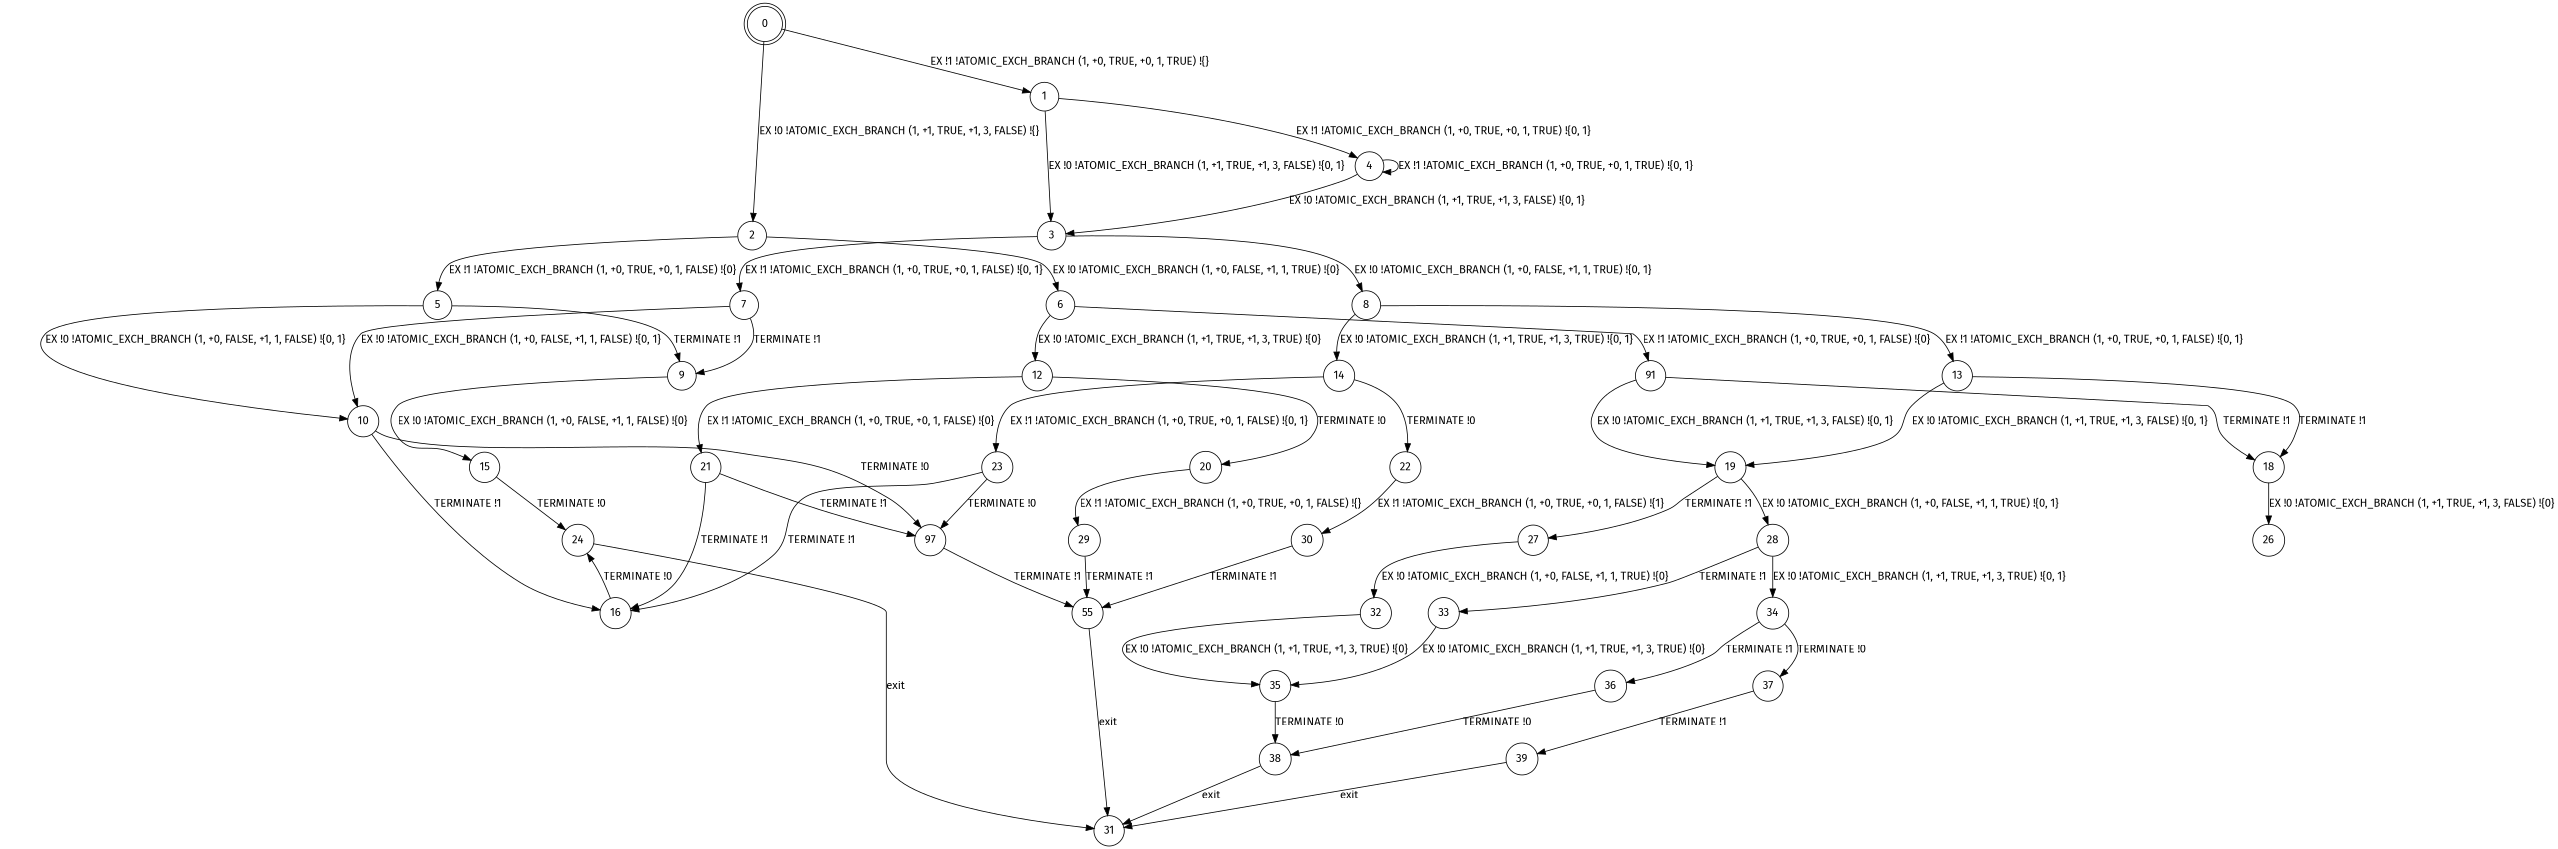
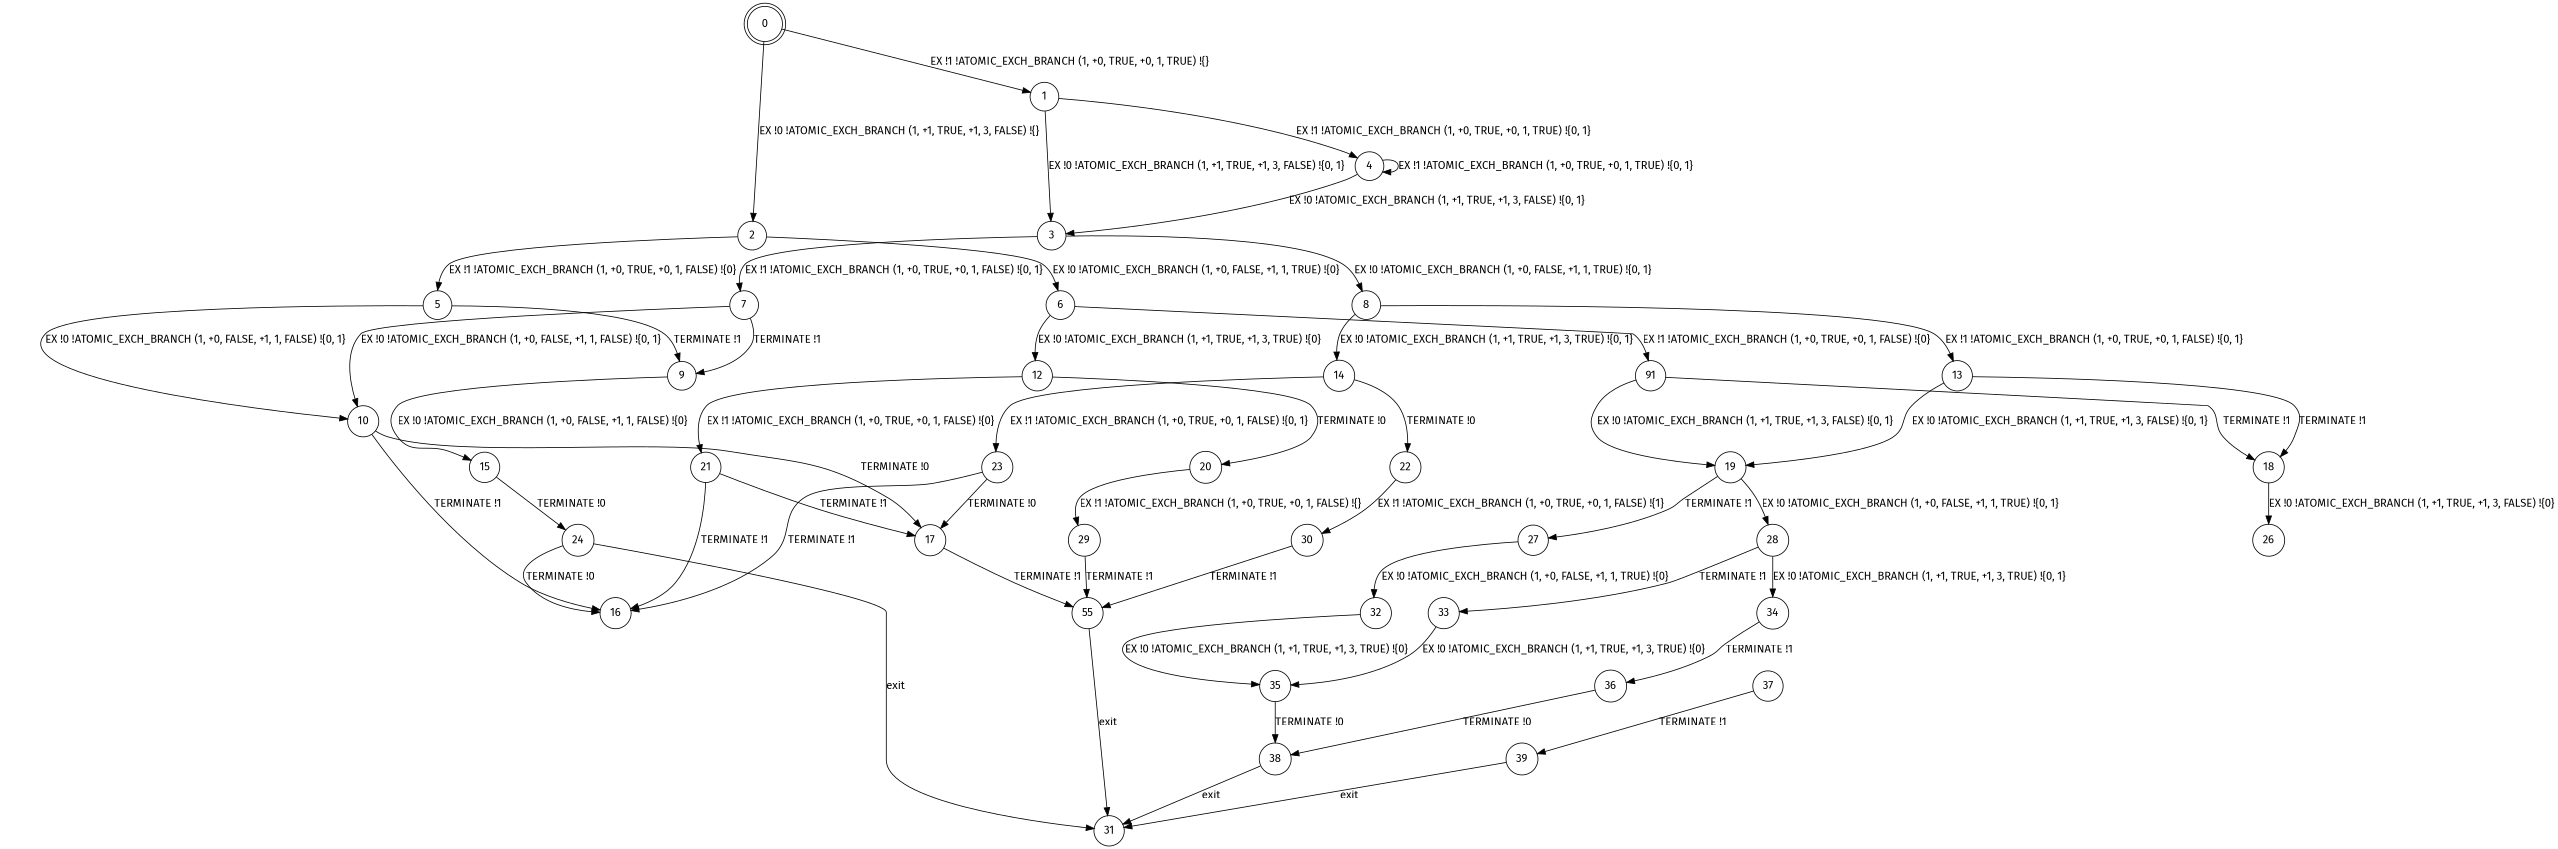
node "97": label "97" -> "17"
edge "16" -> "24": reversed
edge "34" -> "37": removed, label "TERMINATE !0"
